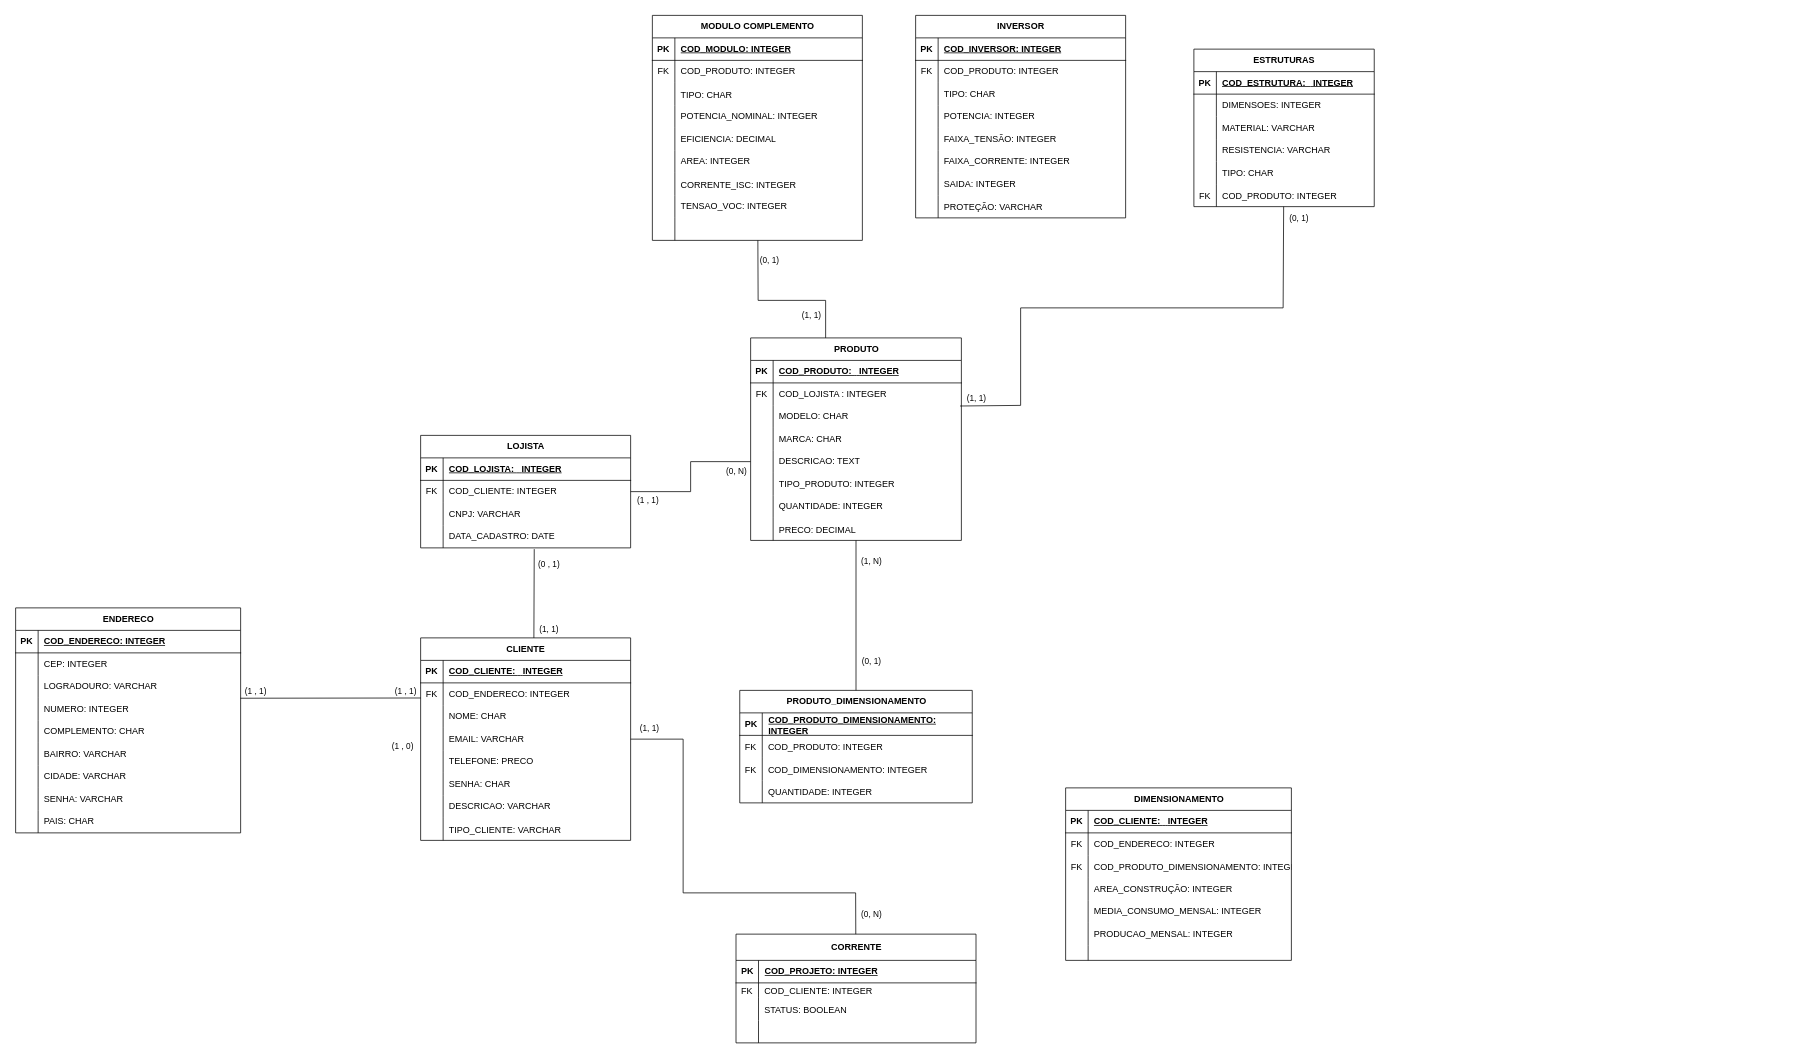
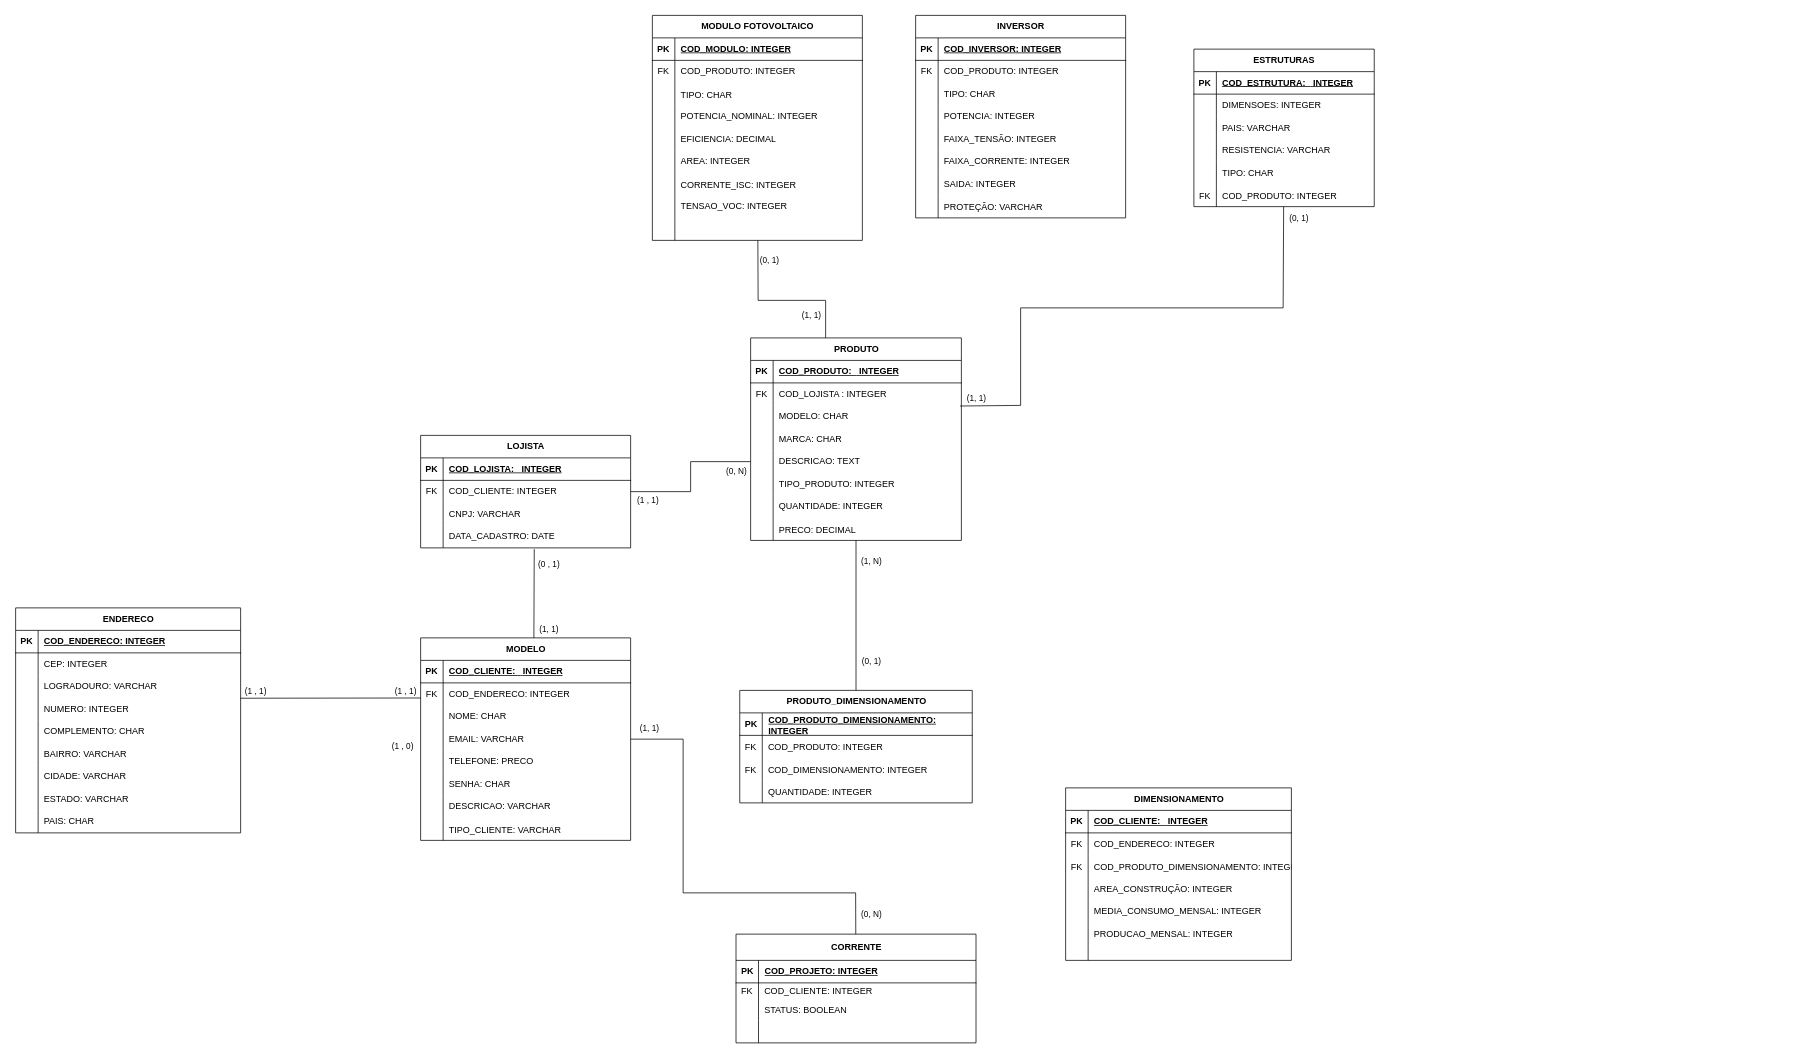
node "MODULO COMPLEMENTO": label "MODULO COMPLEMENTO" -> "MODULO FOTOVOLTAICO"
node "MATERIAL: VARCHAR": label "MATERIAL: VARCHAR" -> "PAIS: VARCHAR"
node "CLIENTE": label "CLIENTE" -> "MODELO"
node "SENHA: VARCHAR": label "SENHA: VARCHAR" -> "ESTADO: VARCHAR"
